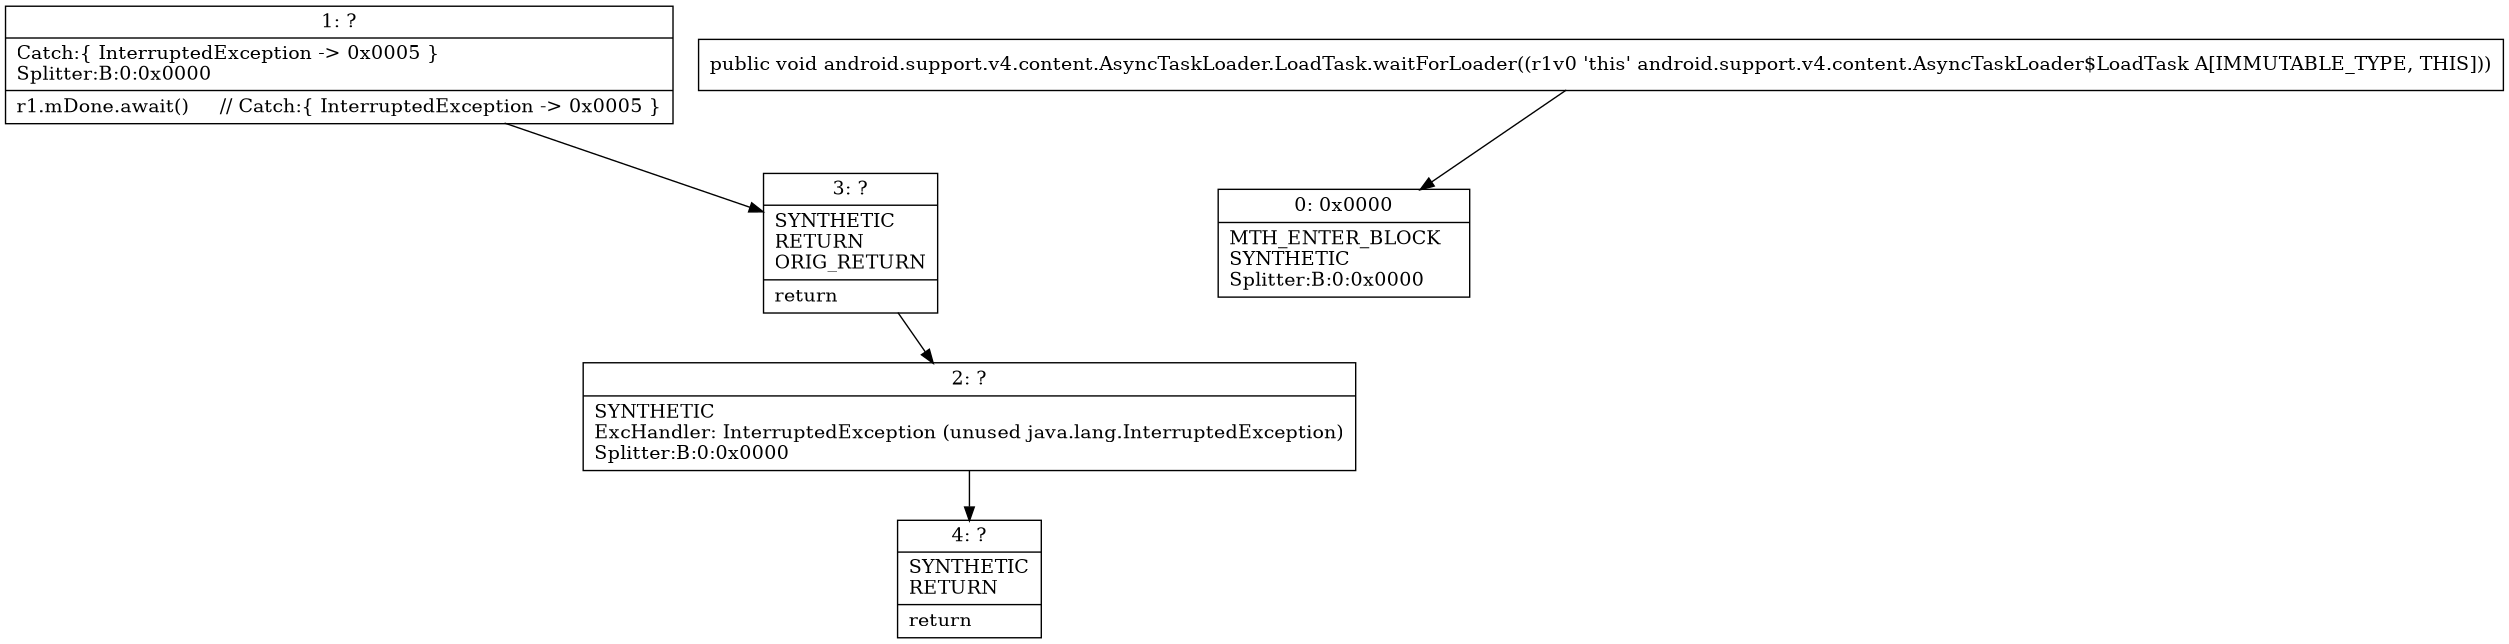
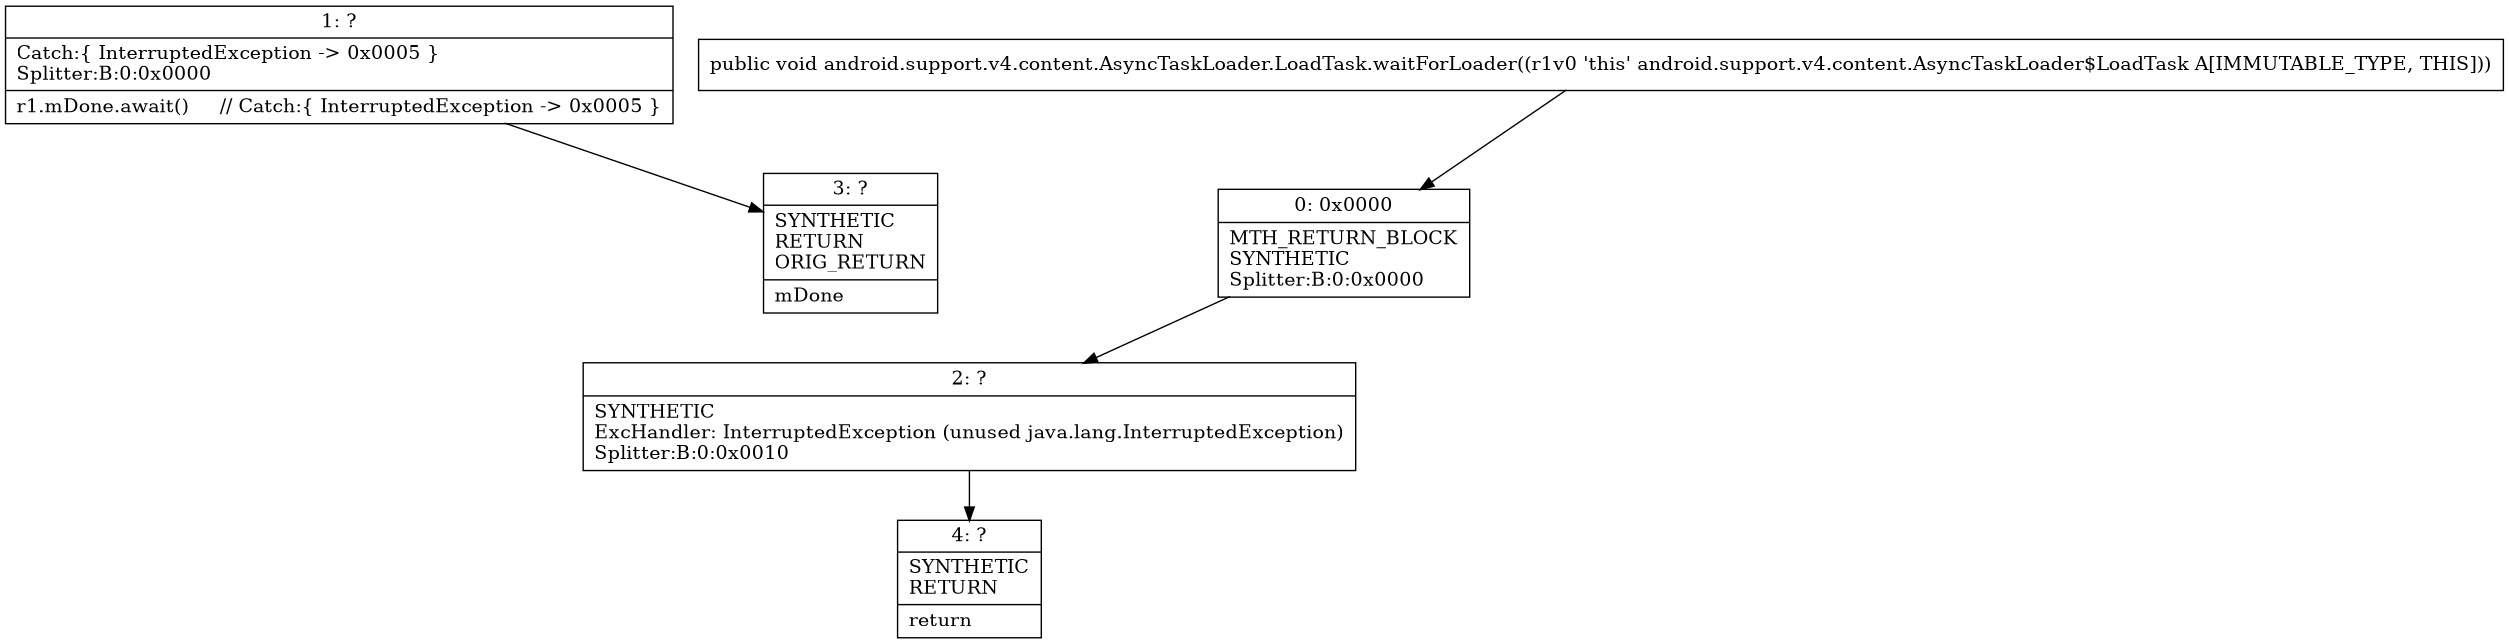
node "0: 0x0000": text "MTH_ENTER_BLOCK" -> "MTH_RETURN_BLOCK"
node "3: ?": text "return" -> "mDone"
edge "3: ?" -> "2: ?": now "0: 0x0000" -> "2: ?"
node "2: ?": text "Splitter:B:0:0x0000" -> "Splitter:B:0:0x0010"
